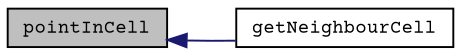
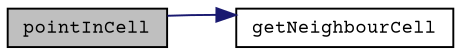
edge "getNeighbourCell" -> "pointInCell": reversed
